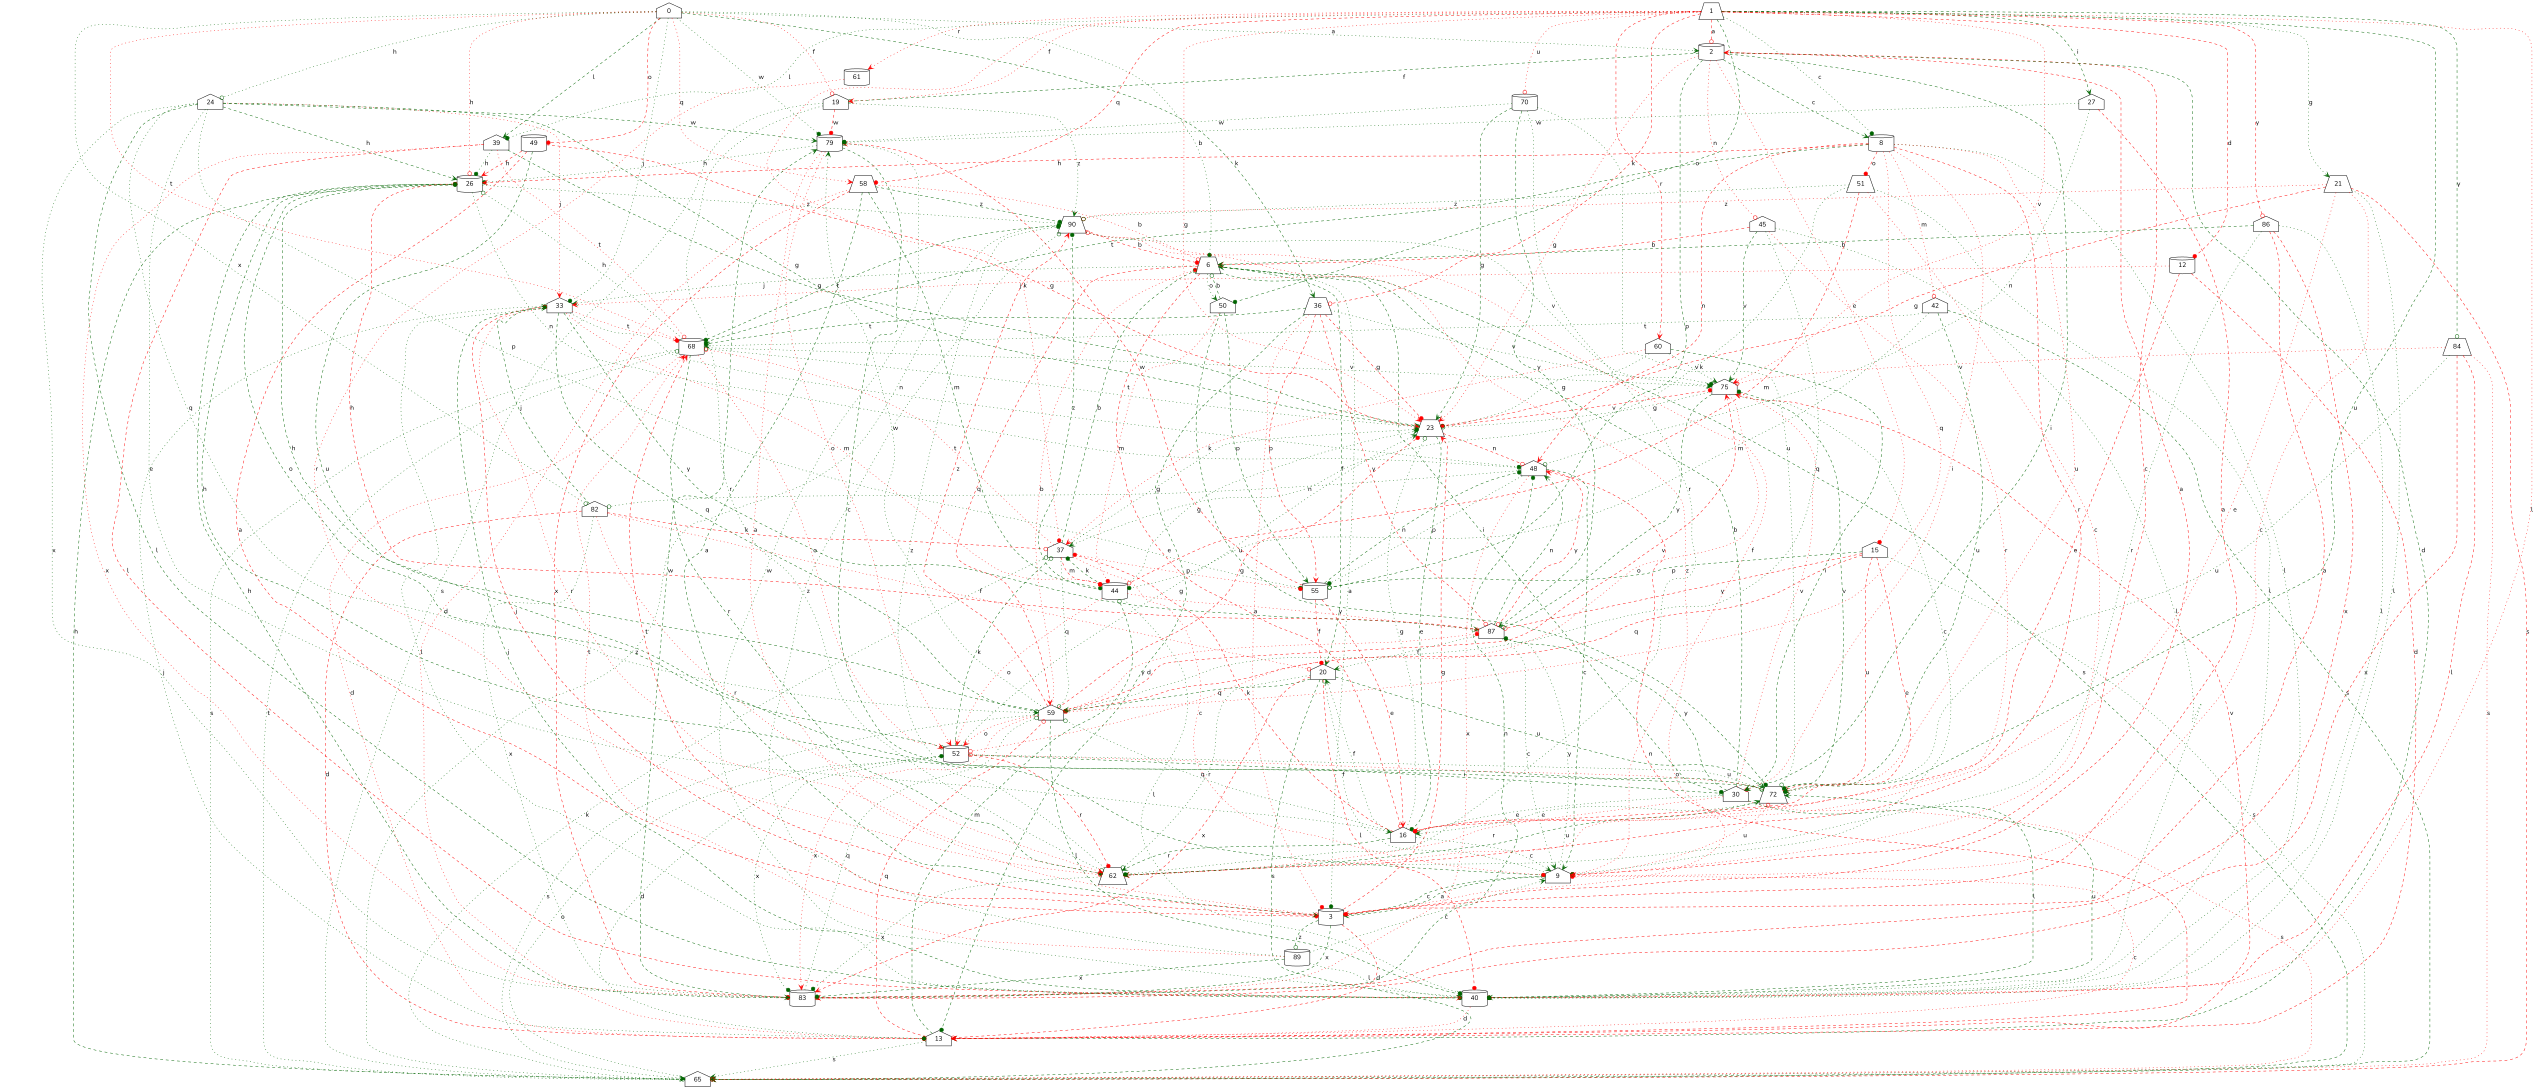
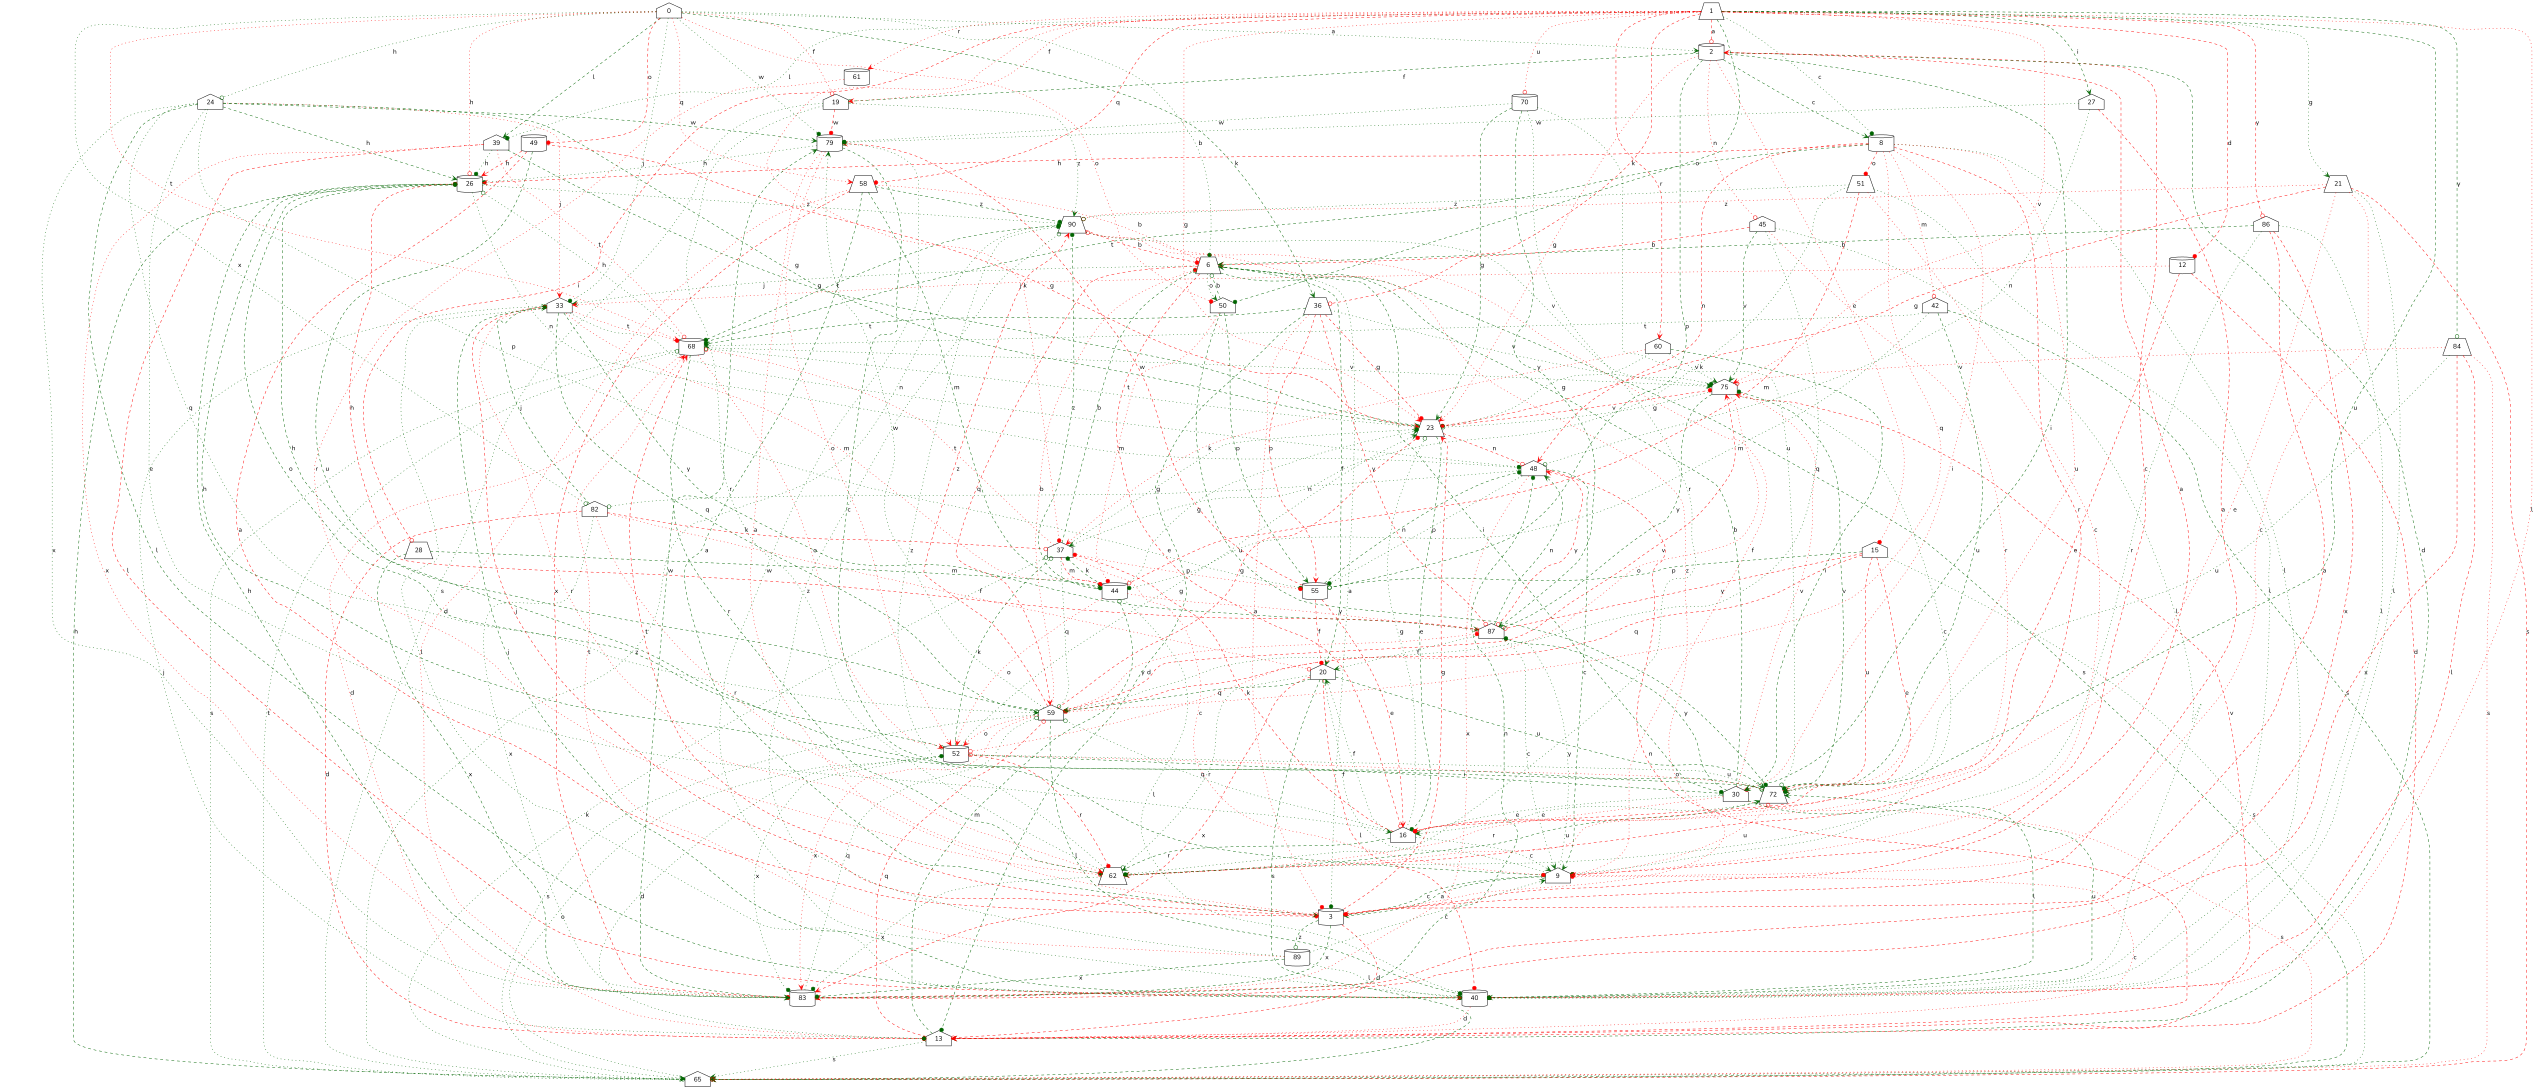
edge "0" -> "50": added, label "o"
node "28": added
